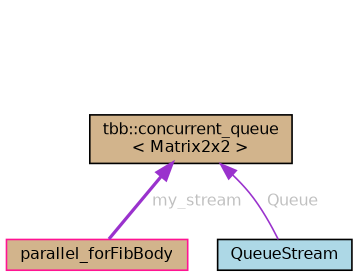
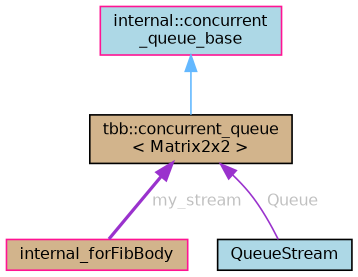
node "internal::concurrent _queue_base": added
node "parallel_forFibBody": label "parallel_forFibBody" -> "internal_forFibBody"
